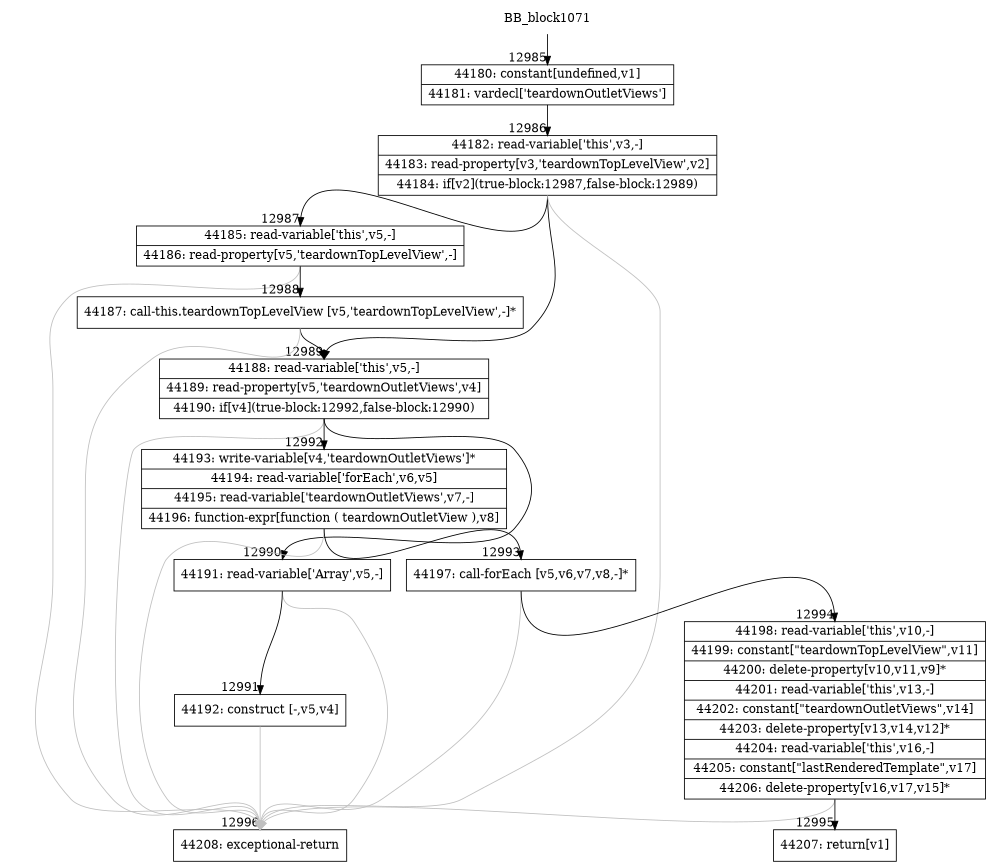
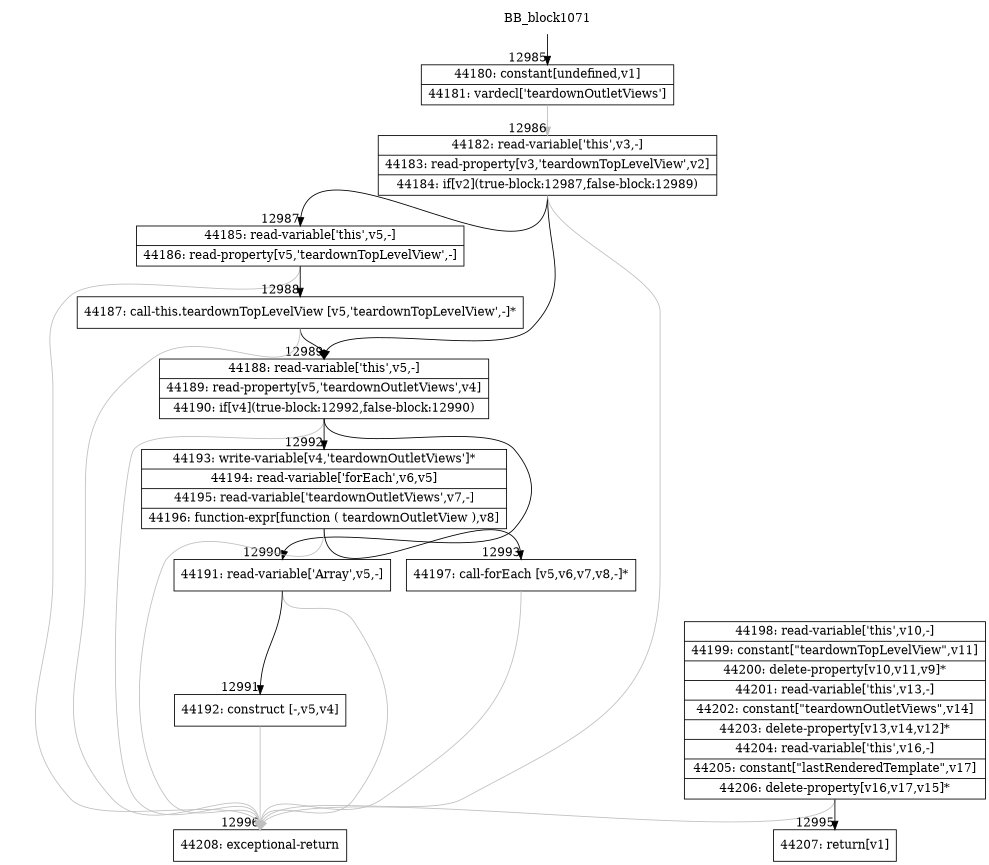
edge "44180: constant[undefined,v1]" -> "44182: read-variable['this',v3,-]": color black -> gray
edge "44197: call-forEach [v5,v6,v7,v8,-]*" -> "44198: read-variable['this',v10,-]": removed
